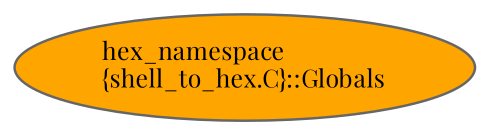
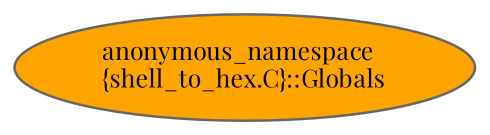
node "hex_namespace {shell_to_hex.C}::Globals": label "hex_namespace {shell_to_hex.C}::Globals" -> "anonymous_namespace {shell_to_hex.C}::Globals"
